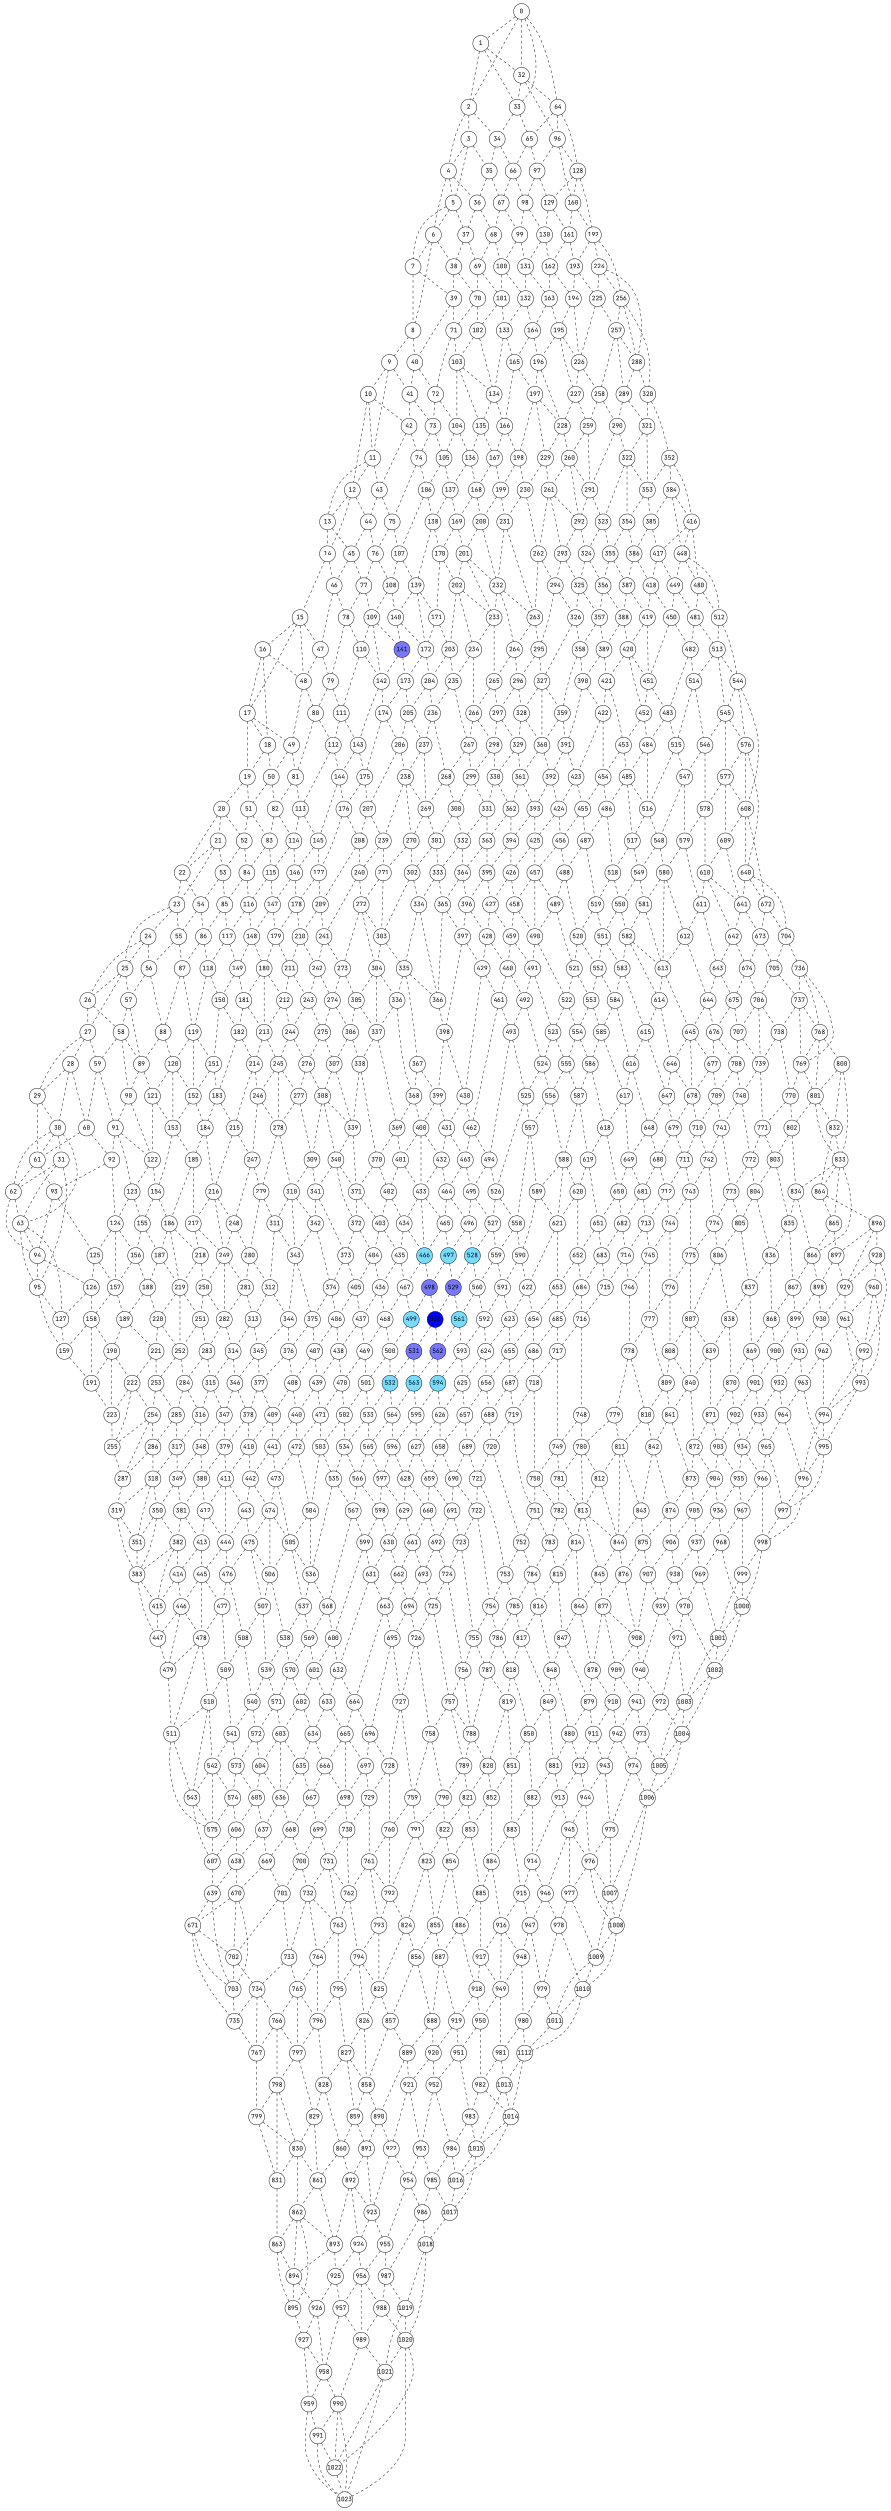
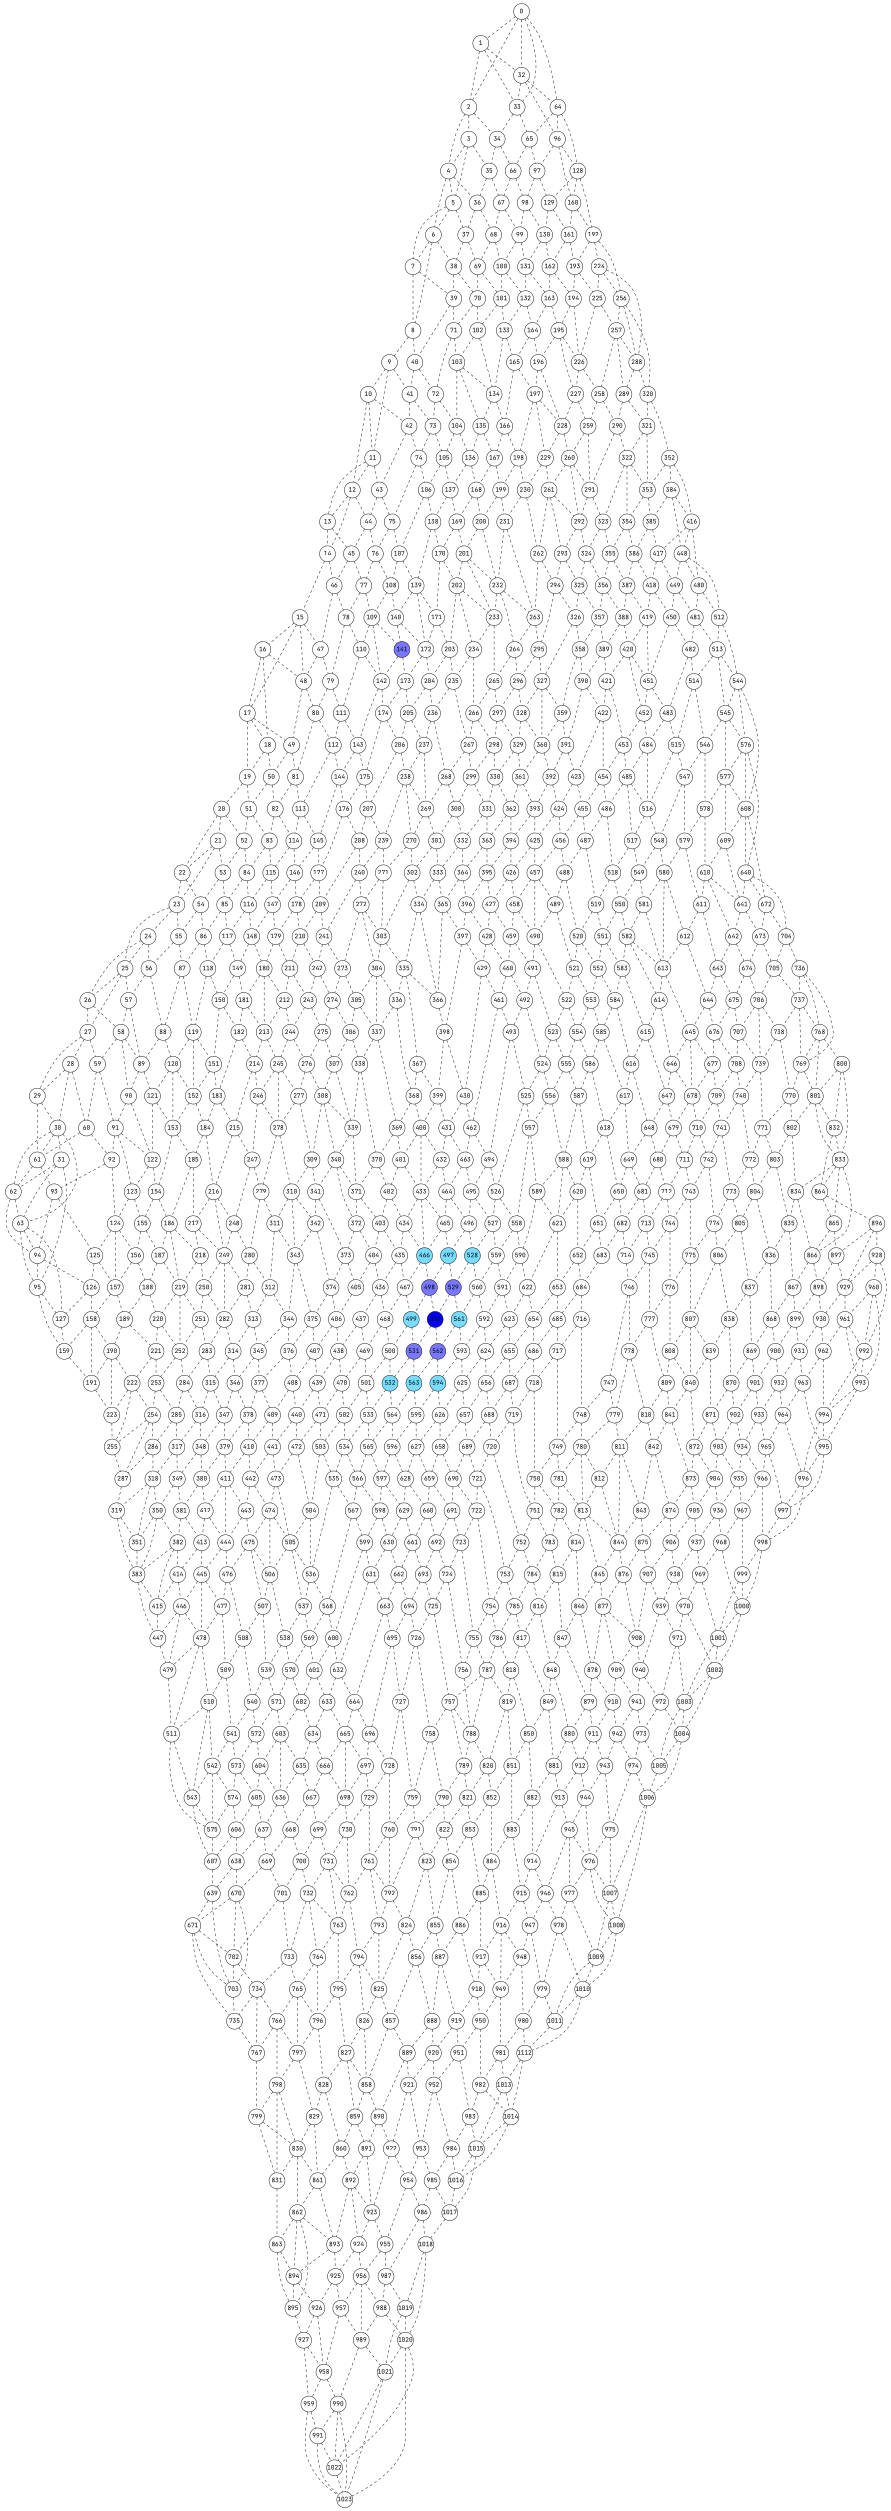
node "715": removed
edge "405" -- "437": removed
node "747": added
edge "756" -- "757": now "787" -- "757"
